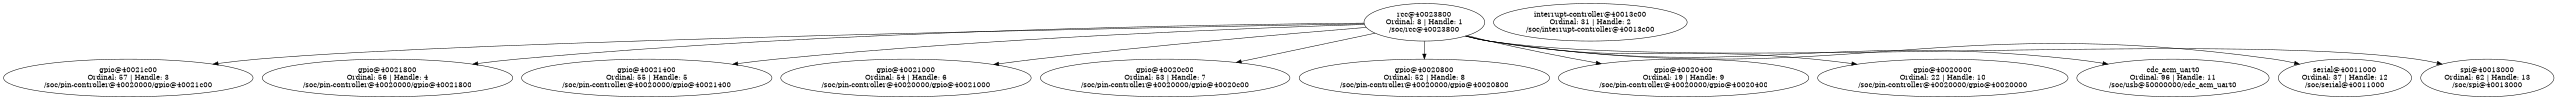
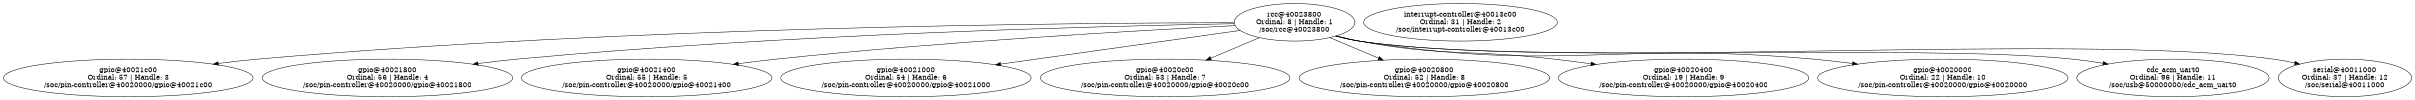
node "spi@40013000 Ordinal: 62 | Handle: 13 /soc/spi@40013000": removed
